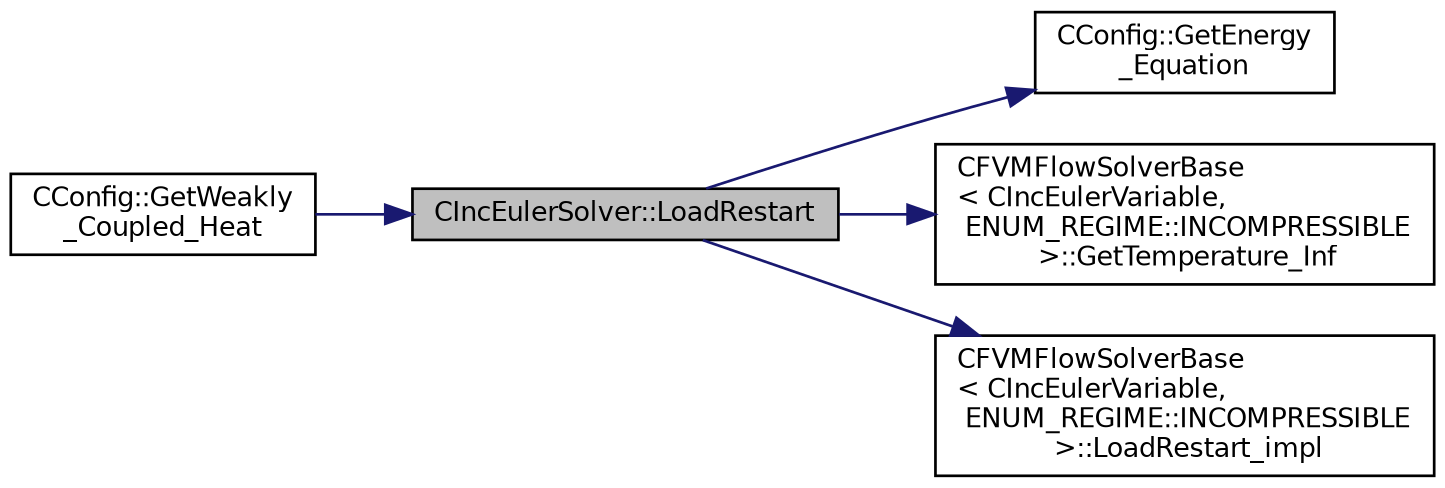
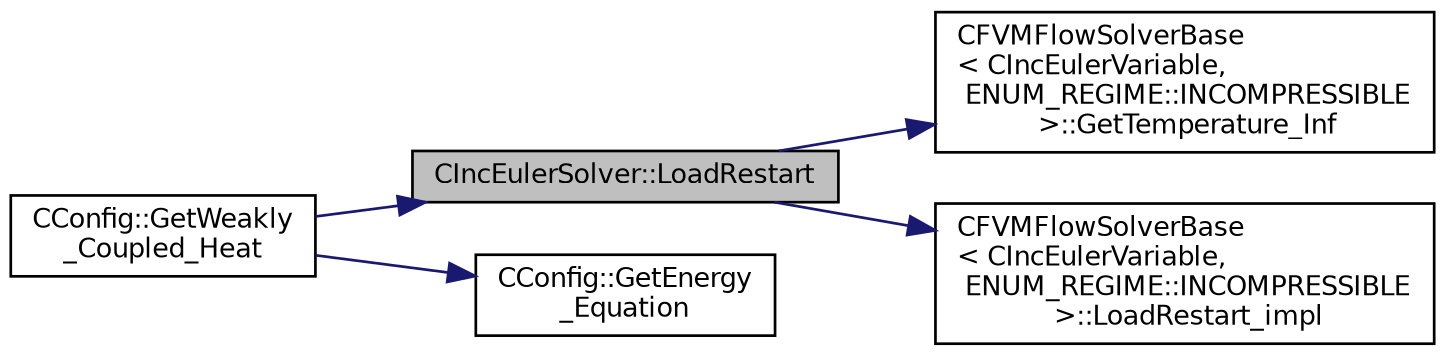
edge "CIncEulerSolver::LoadRestart" -> "CConfig::GetEnergy _Equation": now "CConfig::GetWeakly _Coupled_Heat" -> "CConfig::GetEnergy _Equation"
